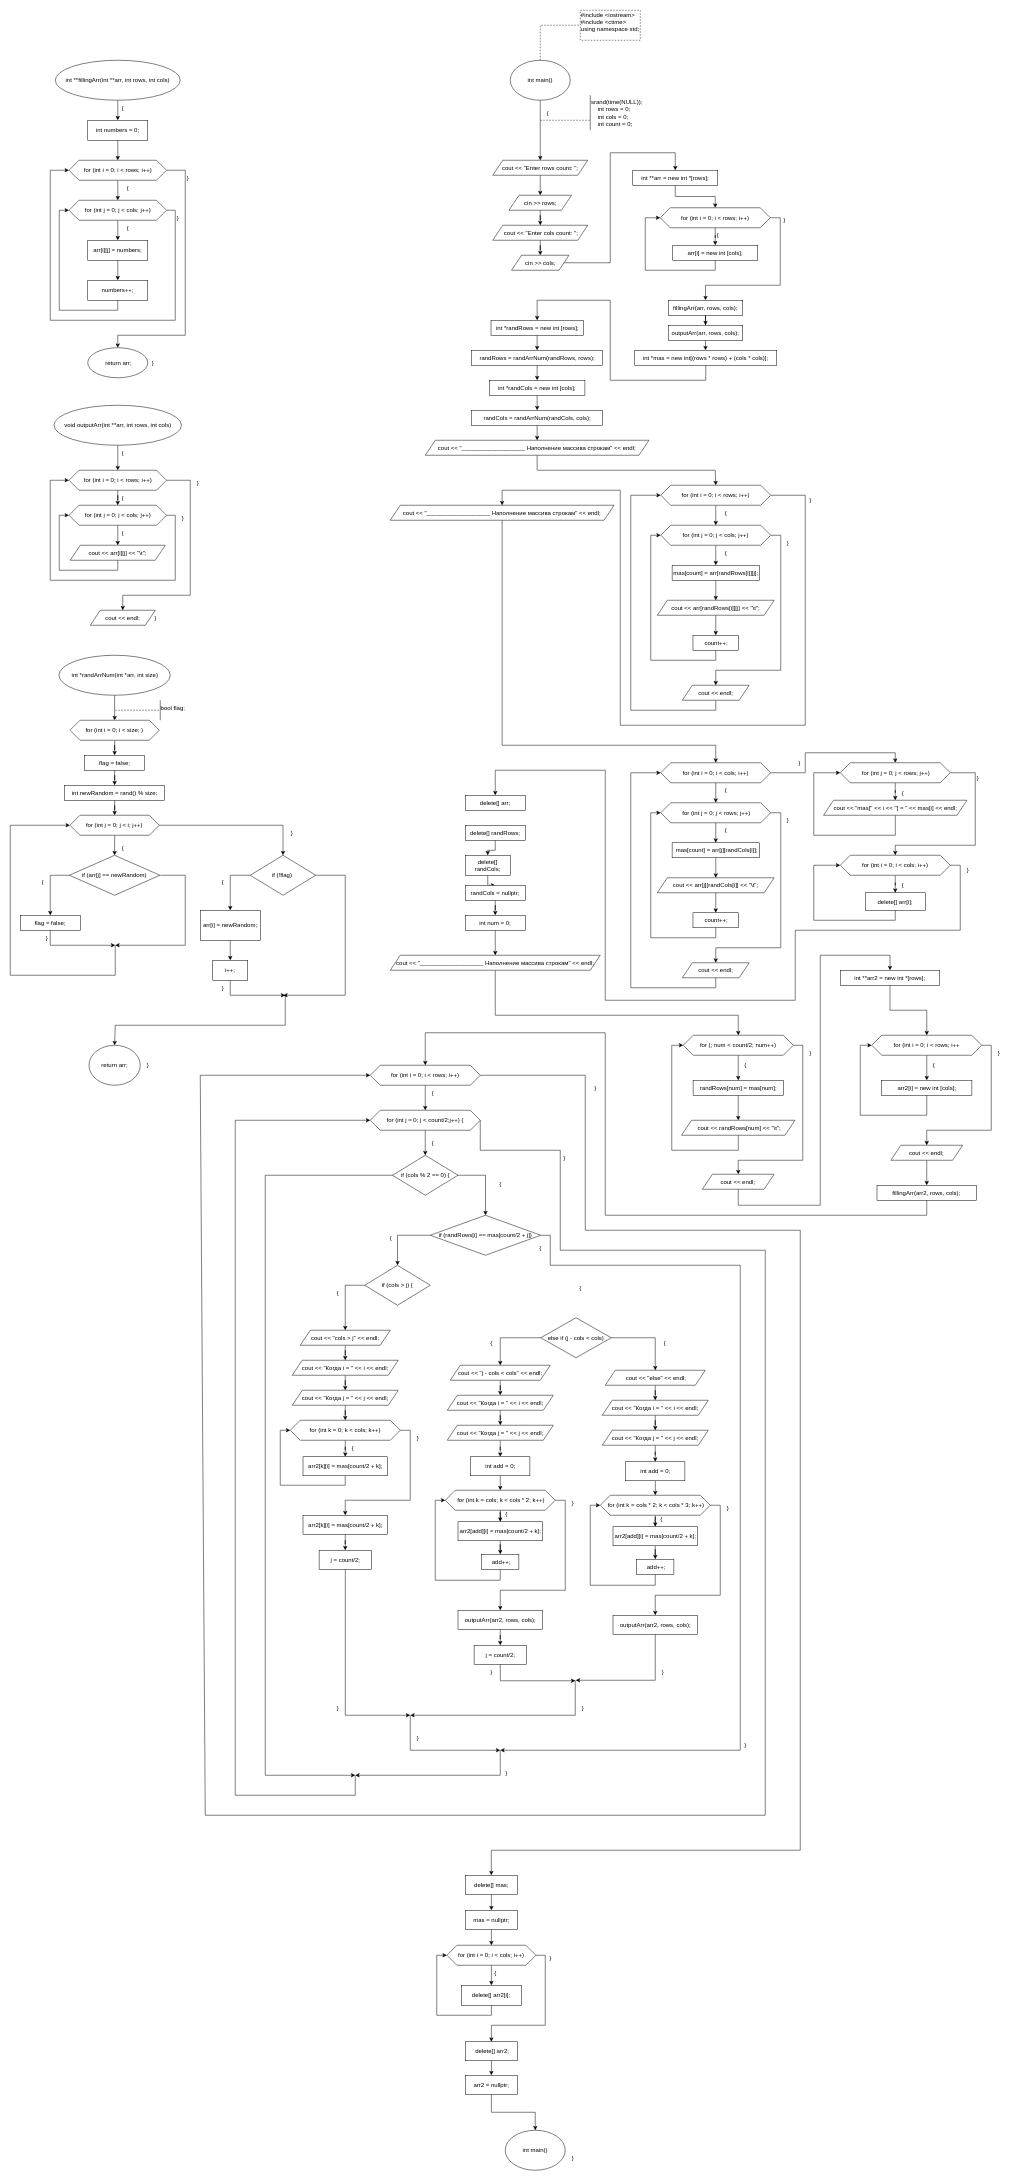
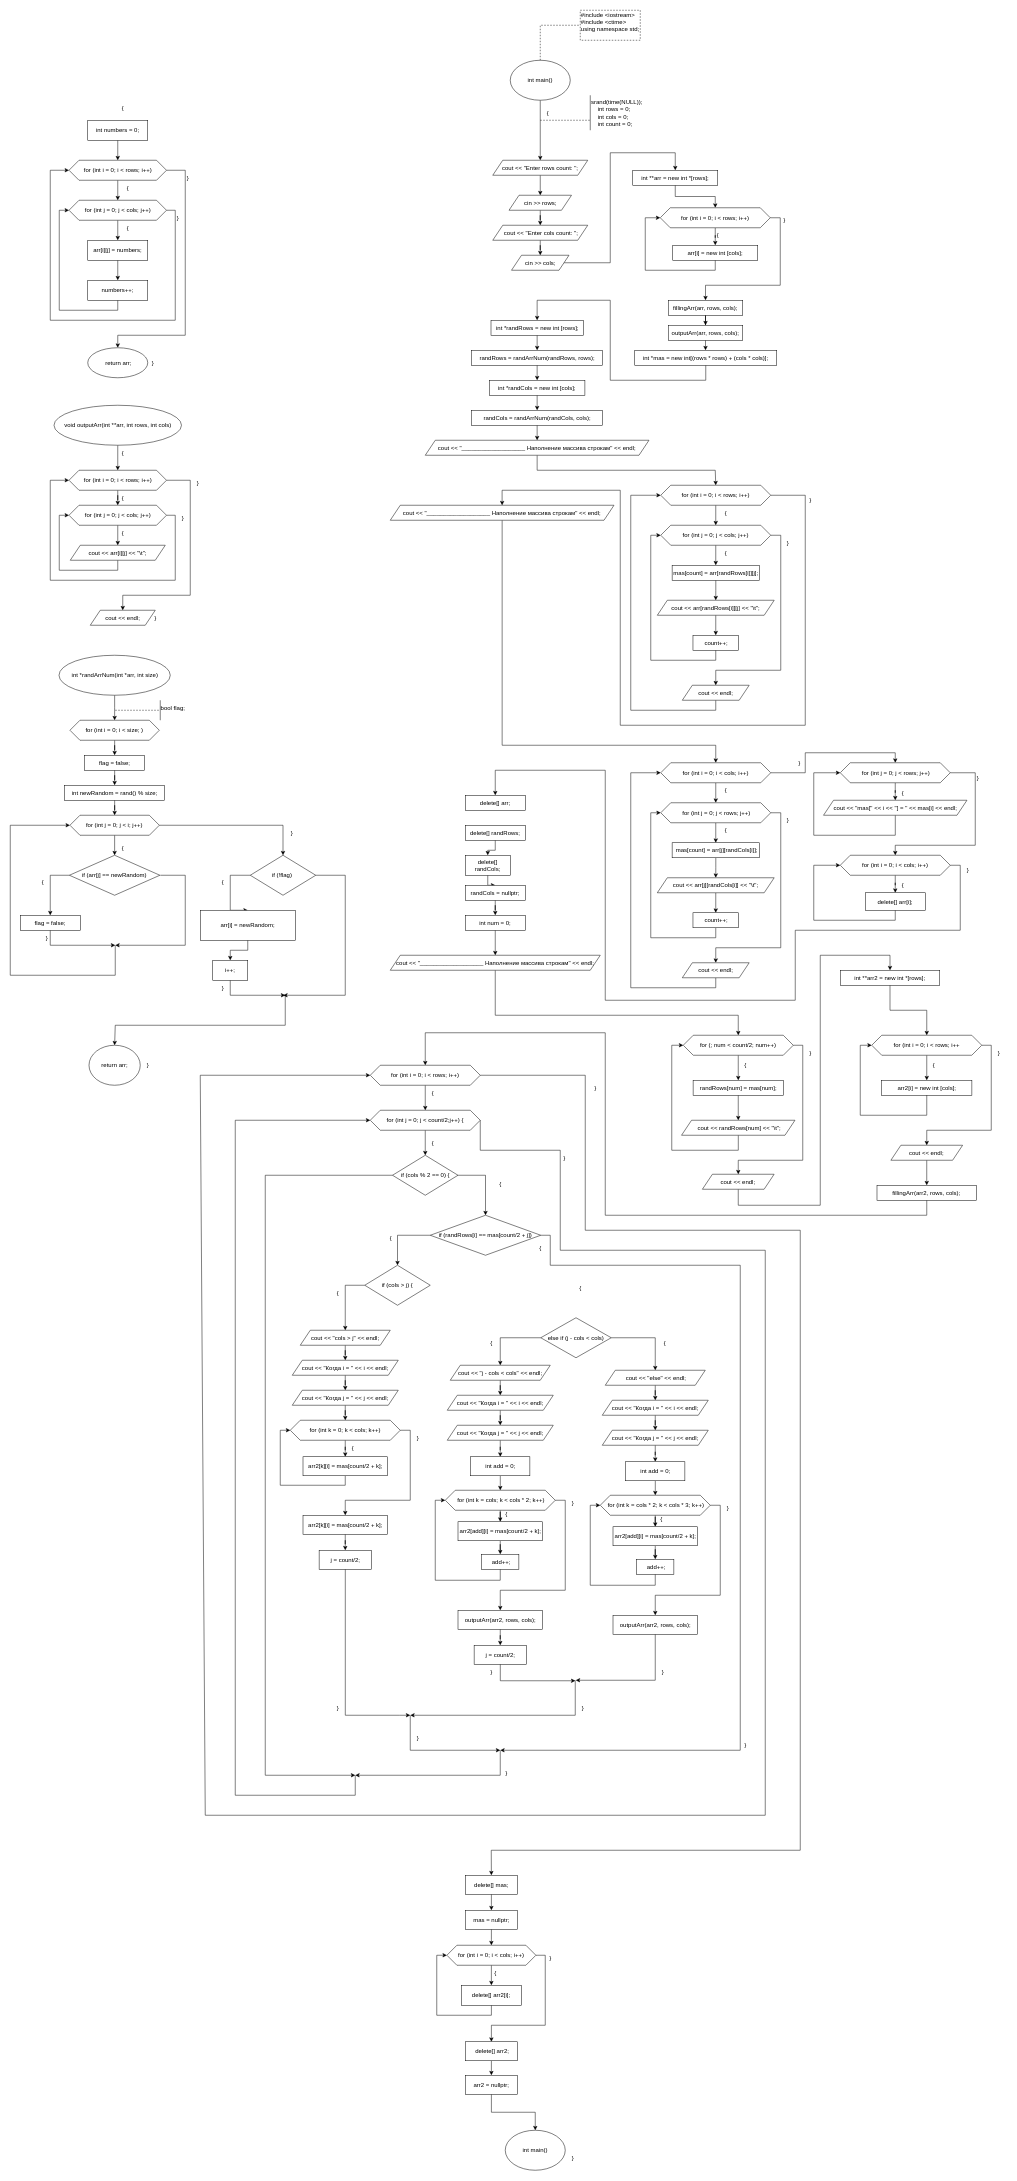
node "int **fillingArr(int **arr, int rows, int cols)": removed
edge "int **fillingArr(int **arr, int rows, int cols)" -> "int numbers = 0;": removed
node "arr[i] = newRandom;": size 60x30 -> 95x30
